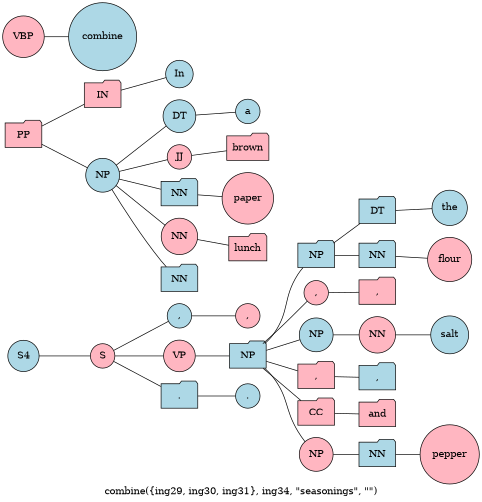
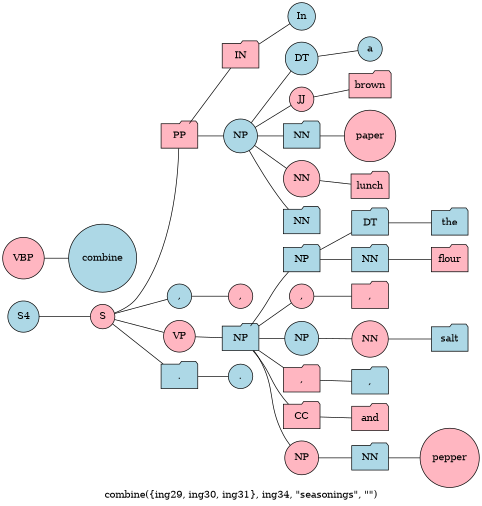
node "the": shape circle -> folder
edge "PP" -- "S": added
node "flour": shape circle -> folder
node "salt": shape circle -> folder
